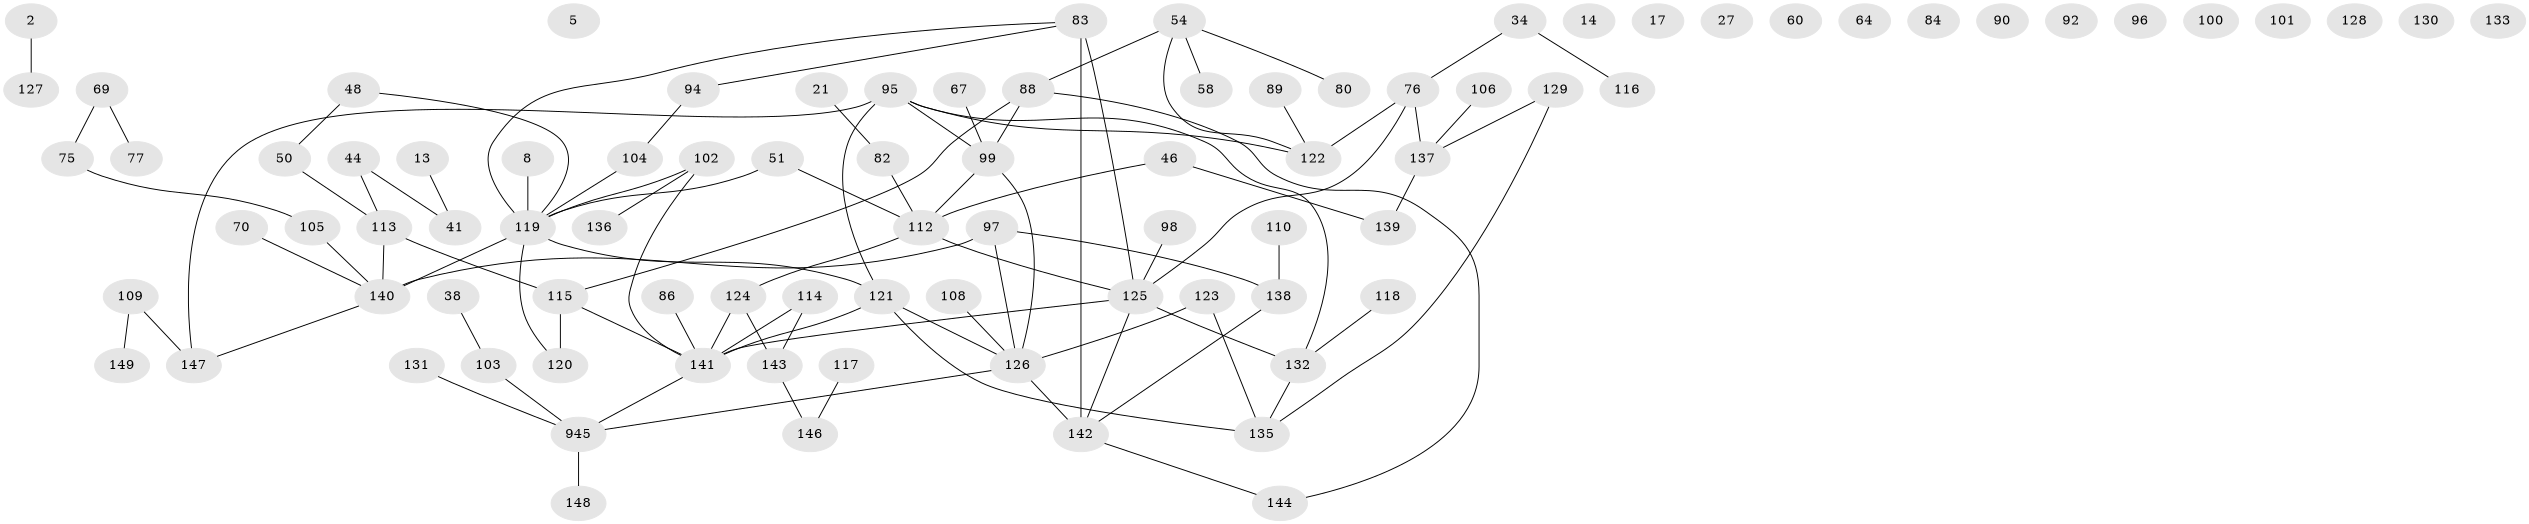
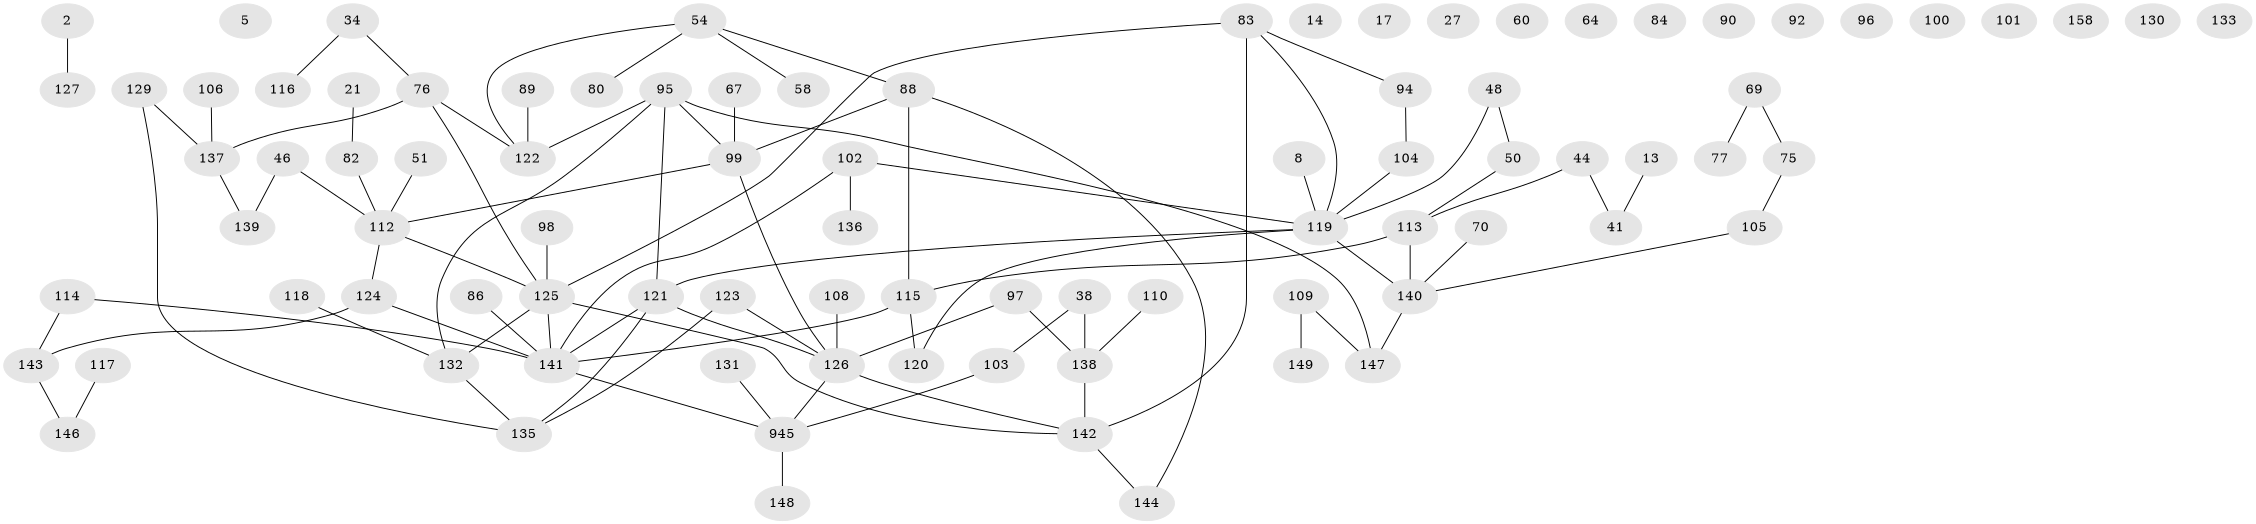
node "128": label "128" -> "158"
edge "51" -- "119": removed
edge "97" -- "140": removed
edge "38" -- "138": added
